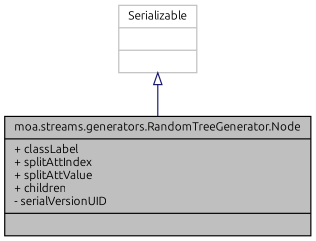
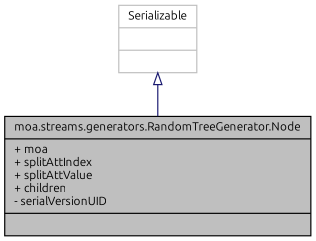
node "moa.streams.generators.RandomTreeGenerator.Node": text "+ classLabel" -> "+ moa"
